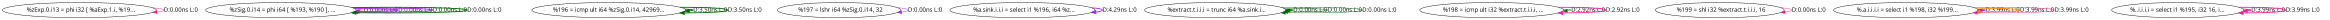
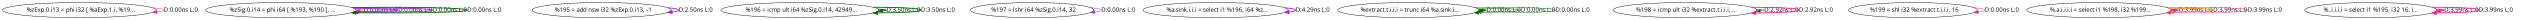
node "%195 = add nsw i32 %zExp.0.i13, -1": added
node "%196 = icmp ult i64 %zSig.0.i14, 42969...": label "%196 = icmp ult i64 %zSig.0.i14, 42969..." -> "%196 = icmp ult i64 %zSig.0.i14, 42949..."
